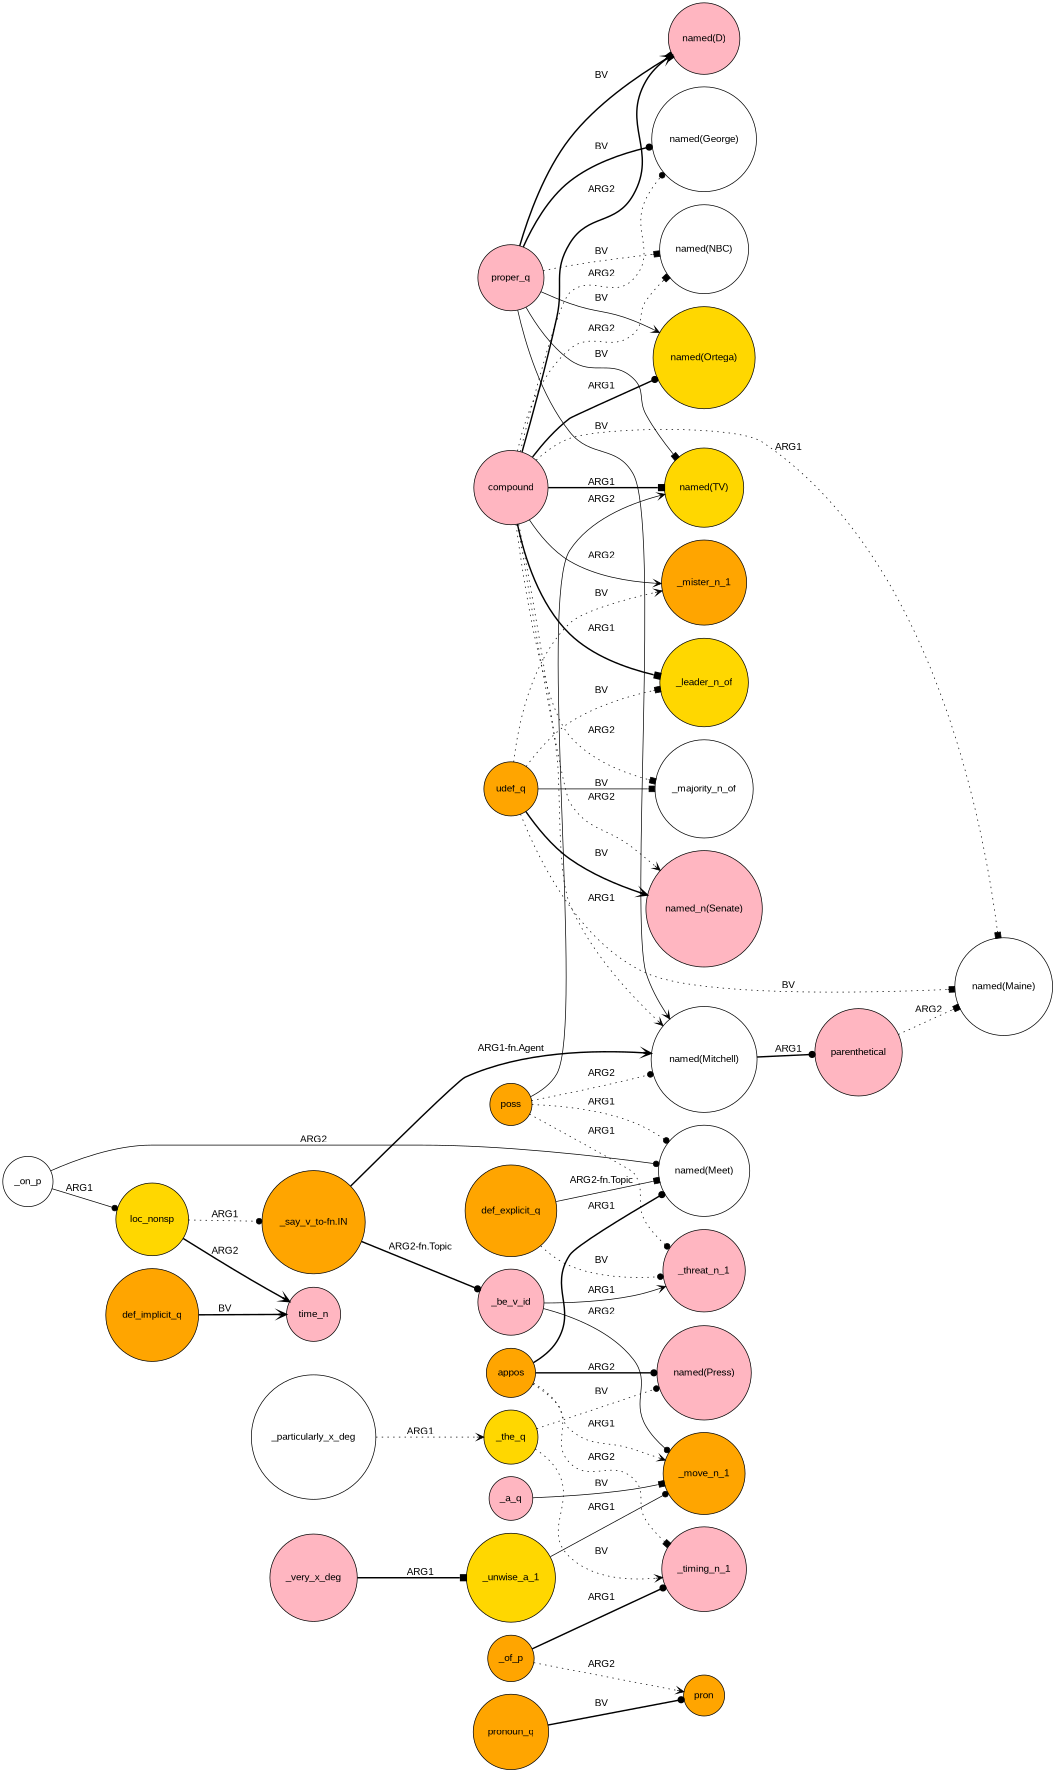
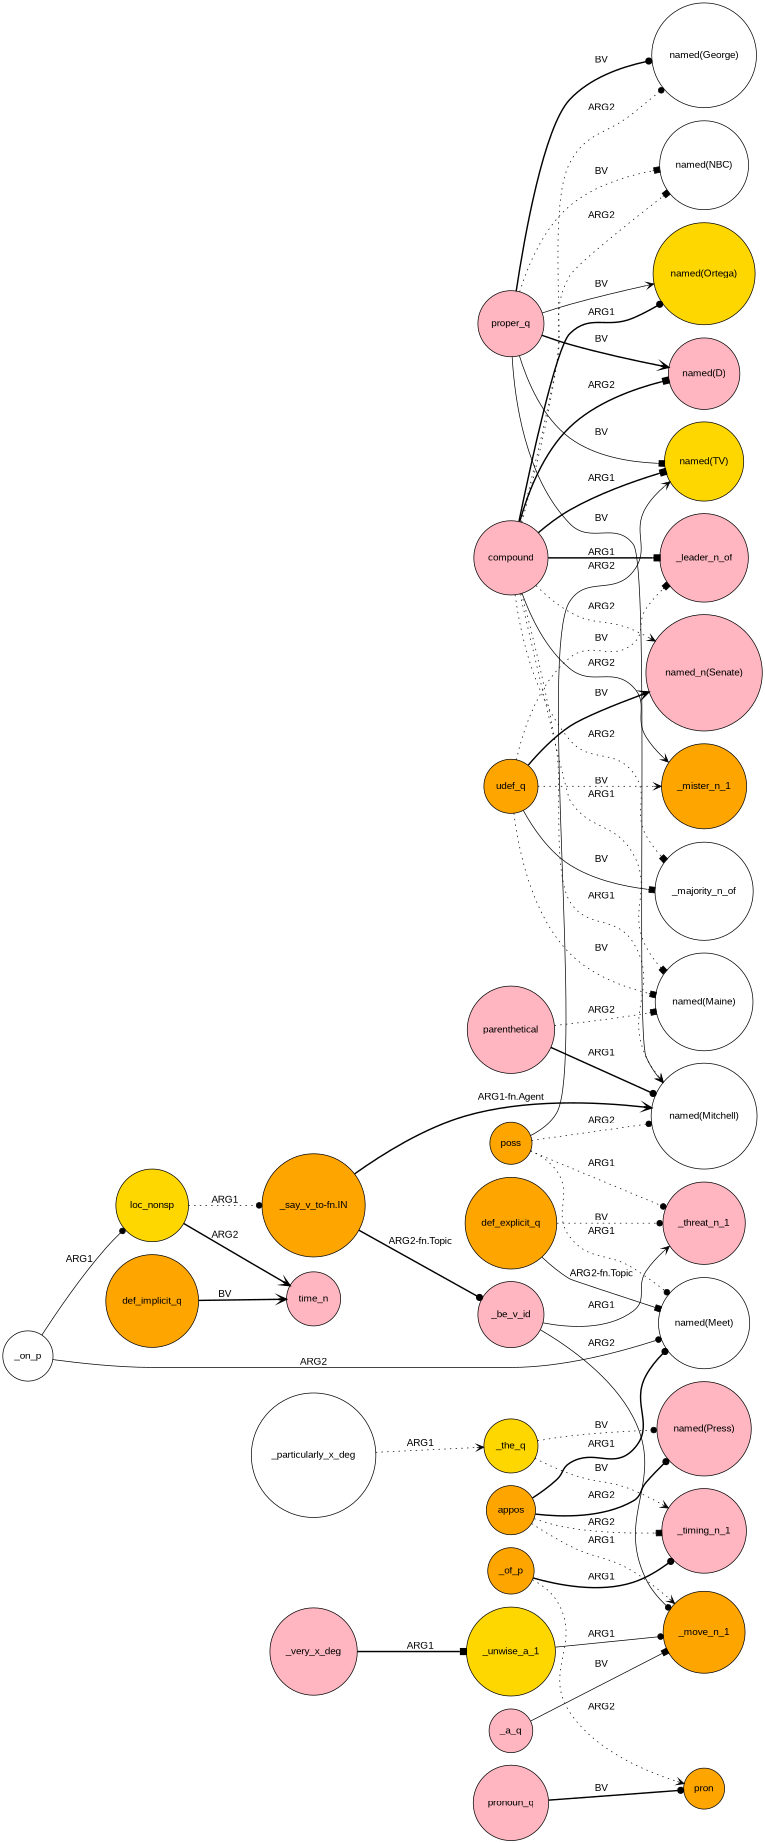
node "_leader_n_of": fillcolor gold -> lightpink
edge "named(Mitchell)" -> "parenthetical": reversed
node "pronoun_q": fillcolor orange -> lightpink
